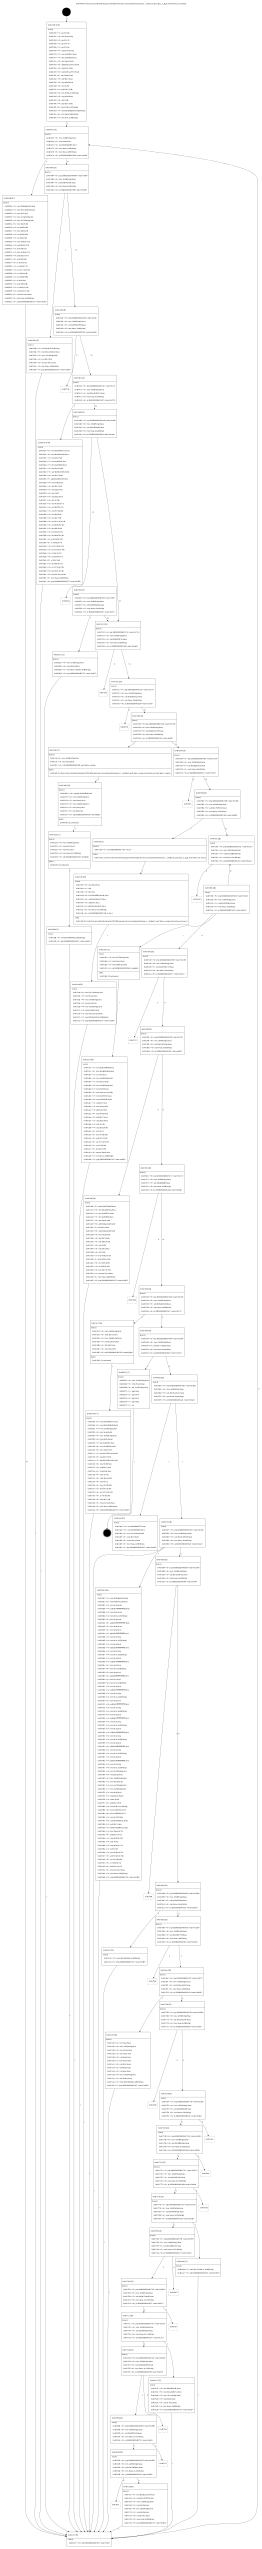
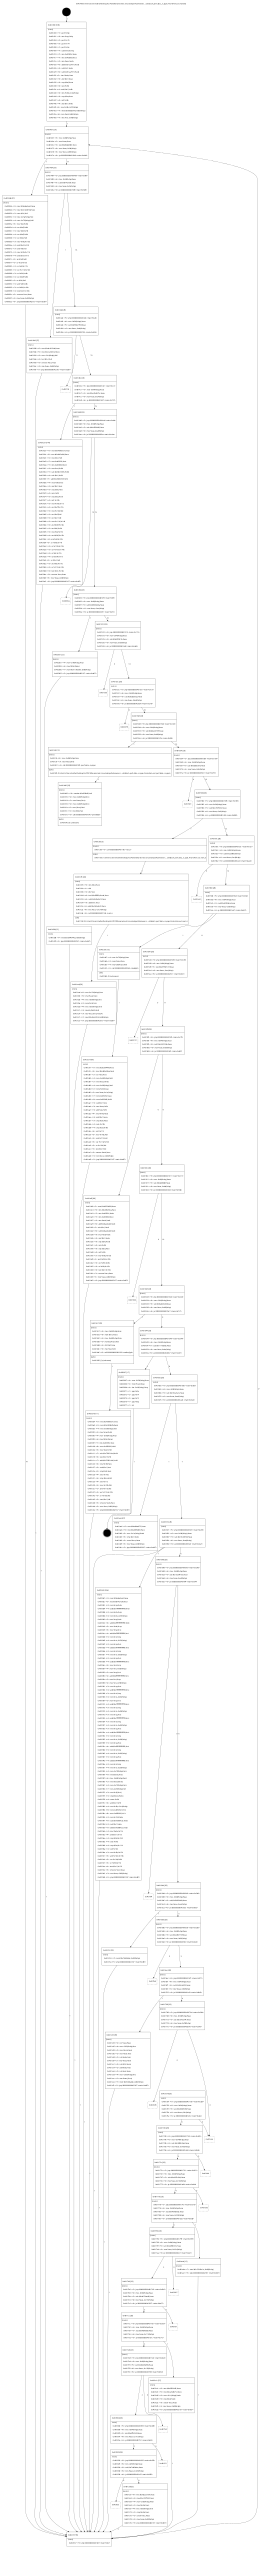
edge "0x4014d8 [28]" -> "0x401510 [28]": now "0x4014d8 [28]" -> "0x4014f4 [28]"
node "0x401d23 [21]": removed
edge "0x4015b8 [28]" -> "0x40159c [28]": reversed
edge "0x401708 [28]" -> "0x401724 [28]": now "0x401708 [28]" -> "0x401e6c"
